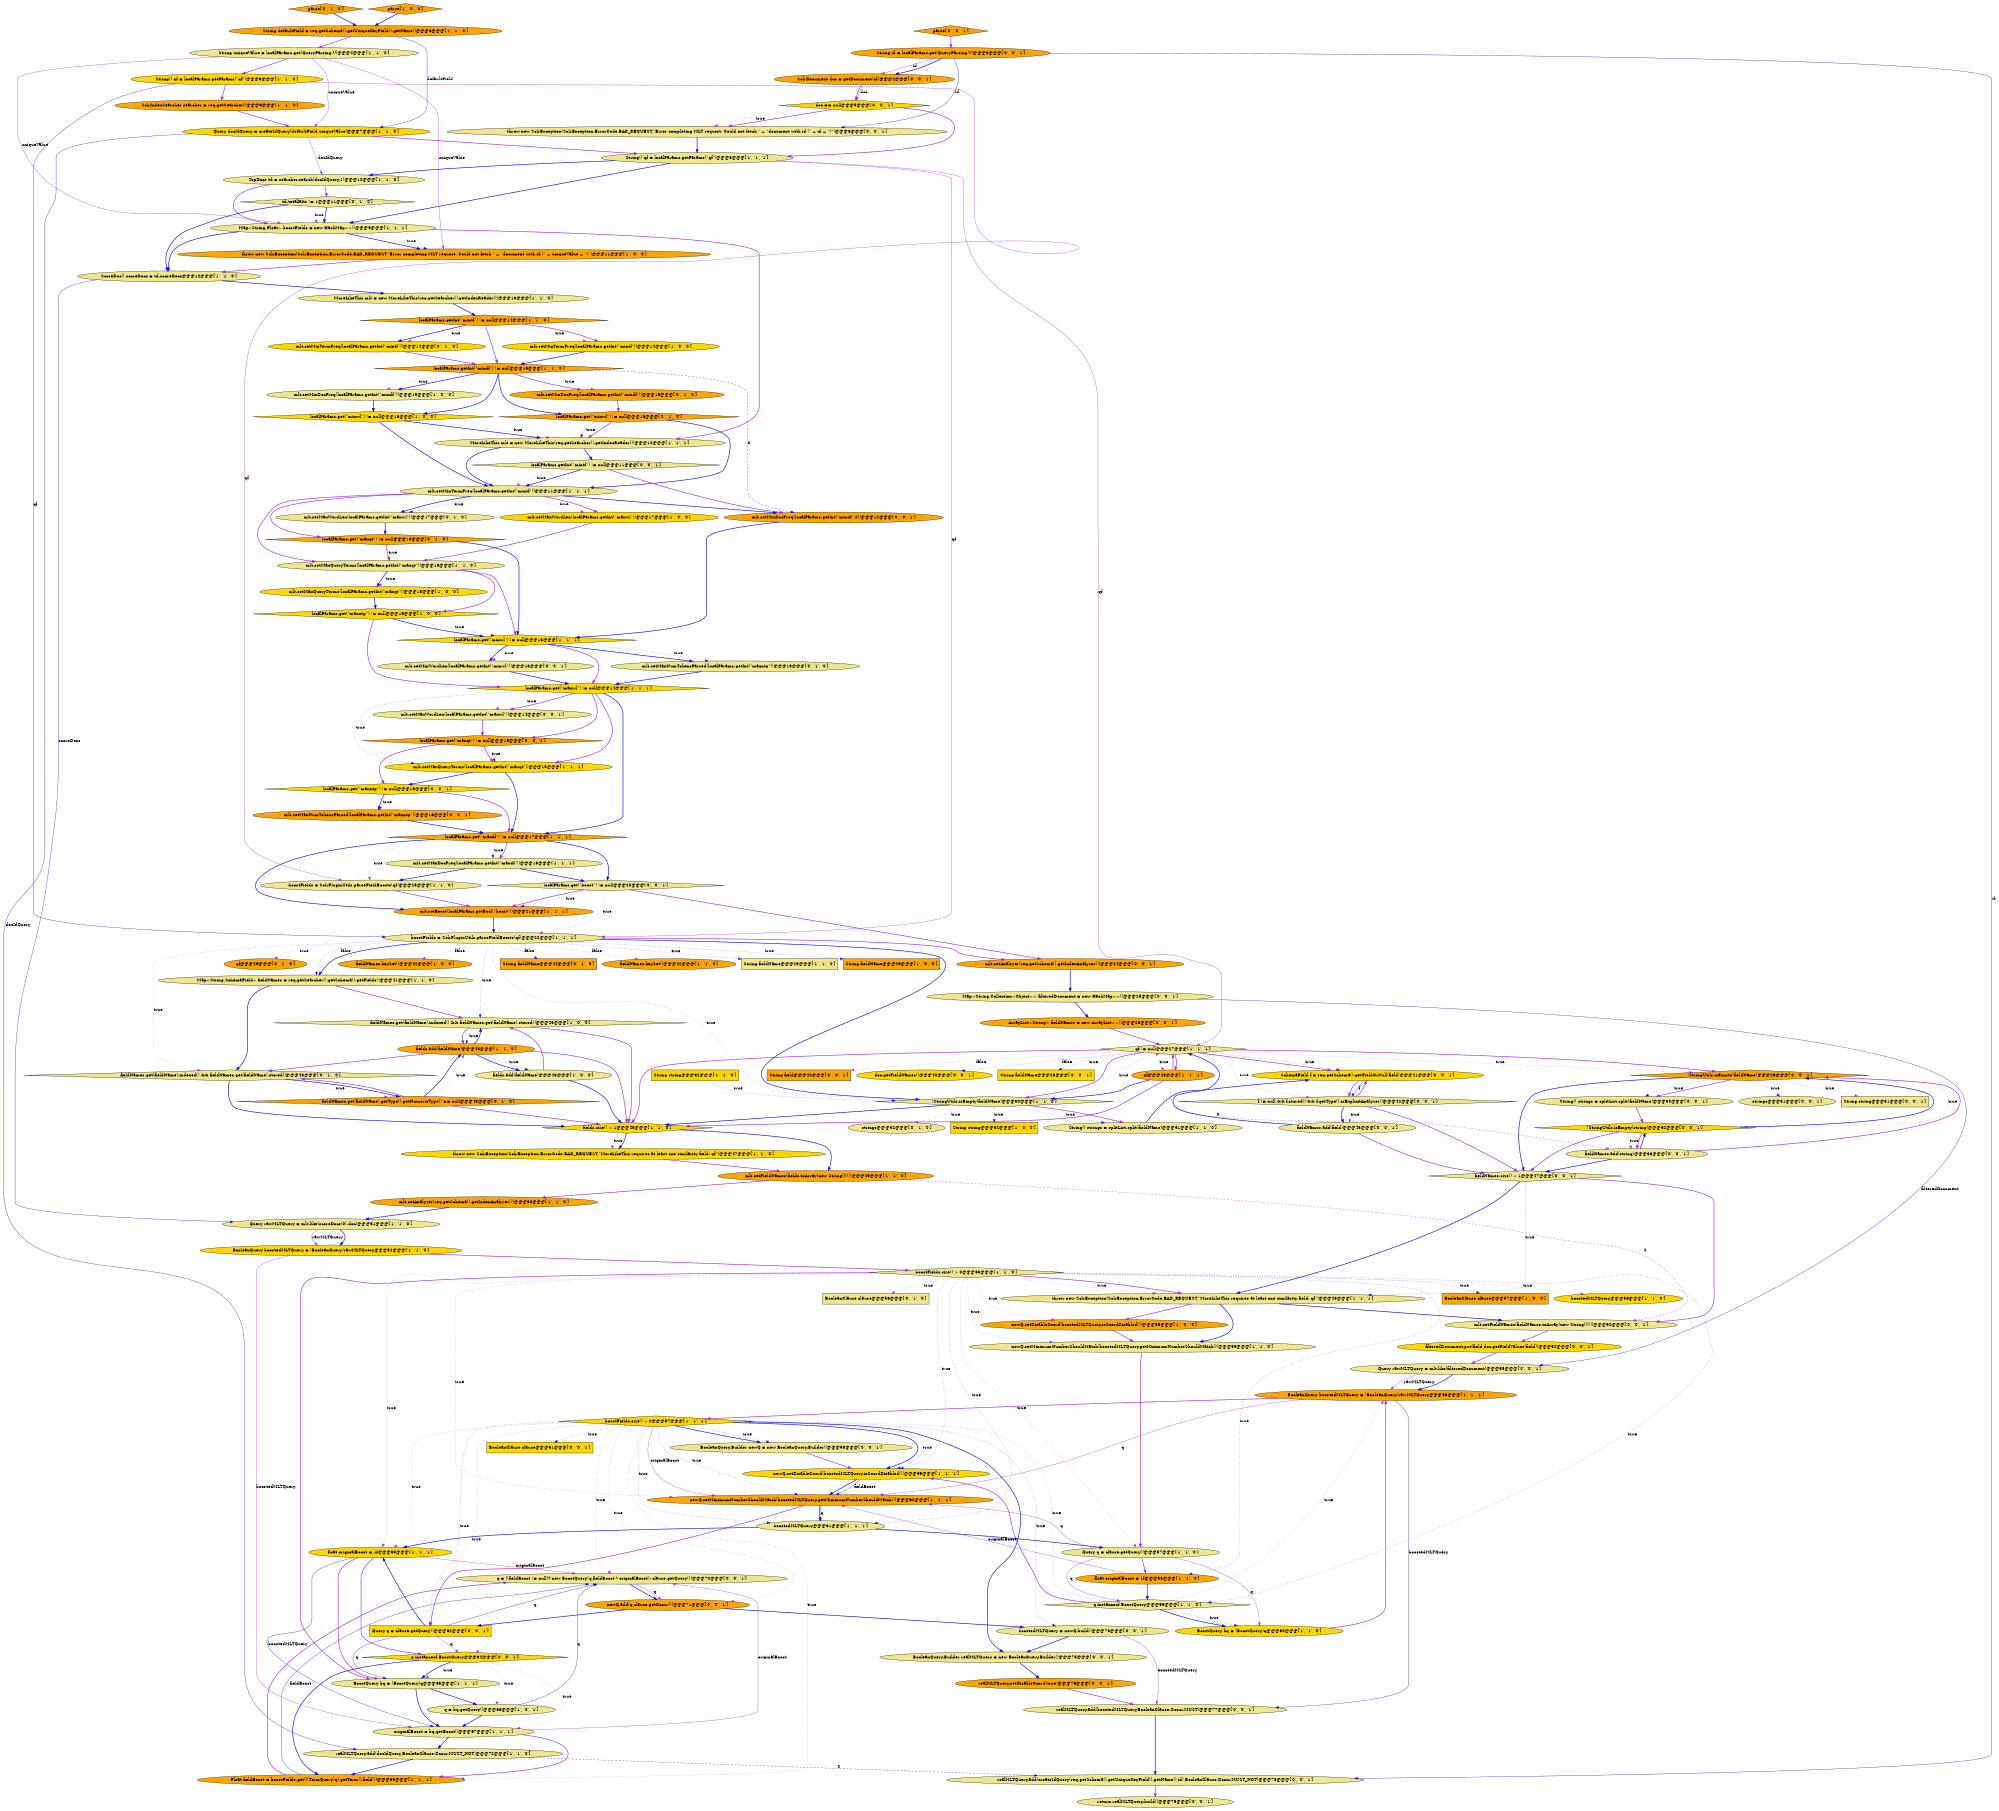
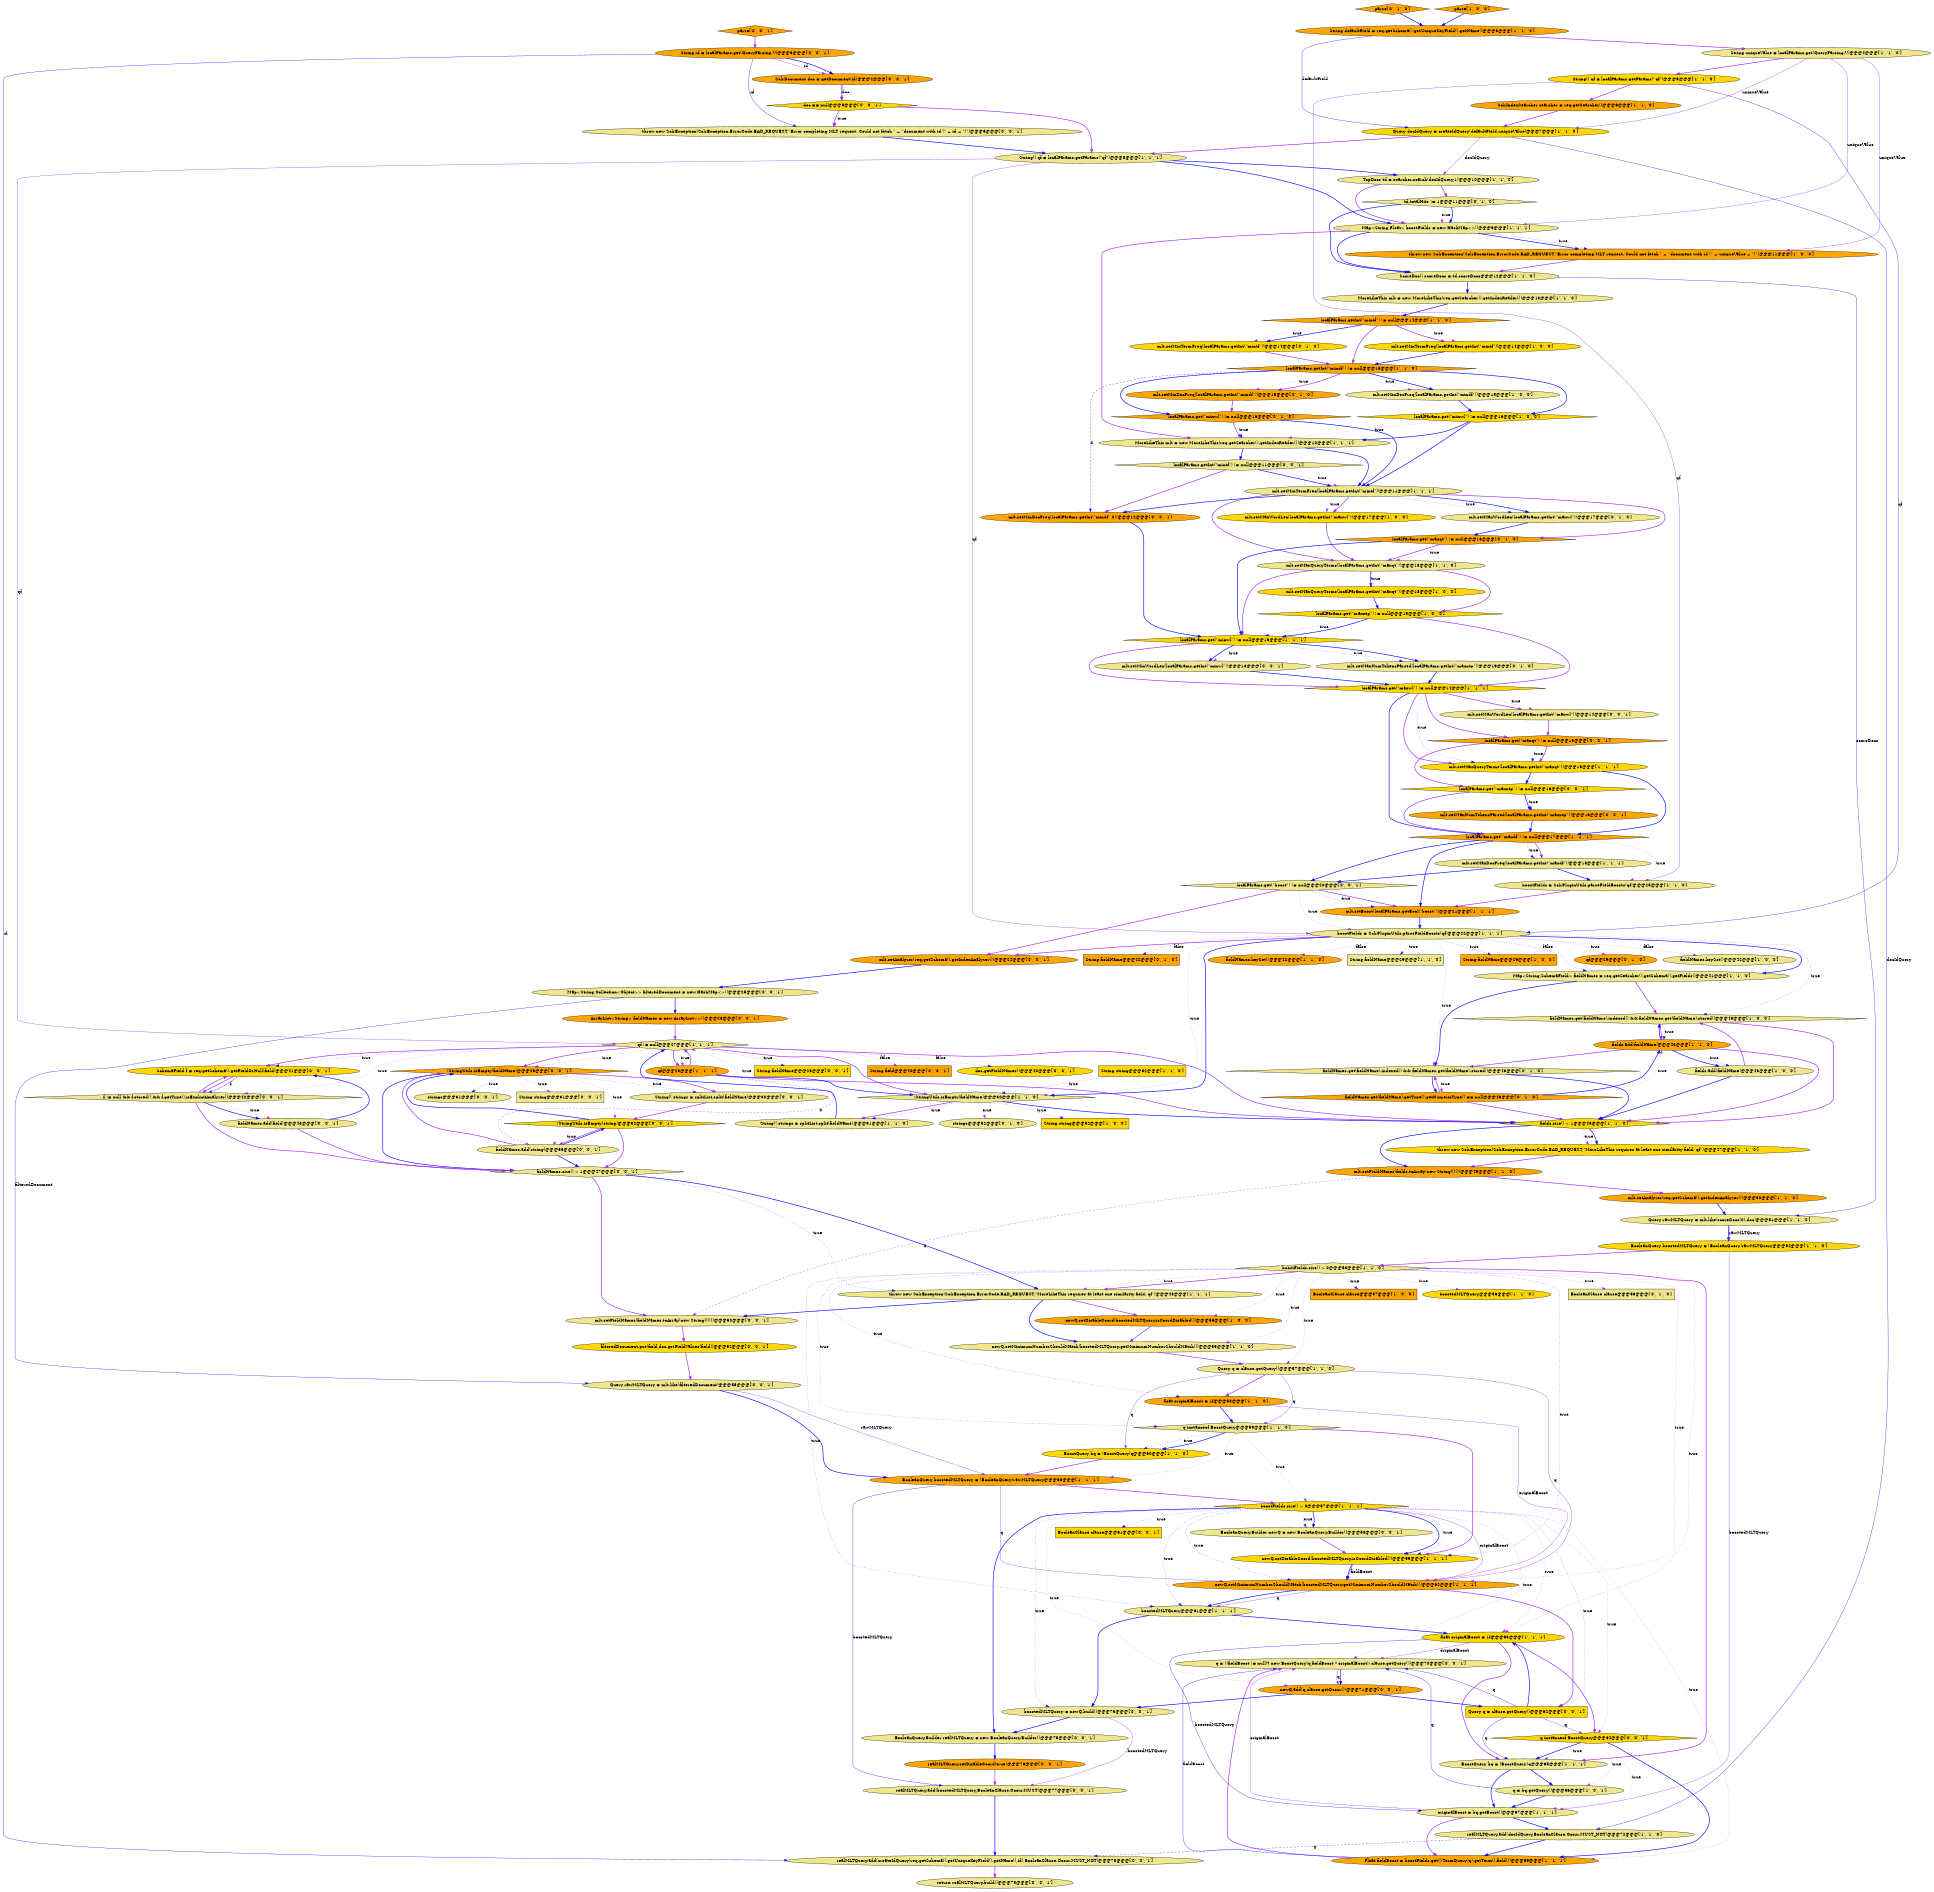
node "fieldNames.keySet()@@@42@@@['1', '0', '0']": fillcolor orange -> khaki
edge "boostedMLTQuery@@@61@@@['1', '1', '1']" -> "Query q = clause.getQuery()@@@57@@@['1', '1', '0']": now "boostedMLTQuery@@@61@@@['1', '1', '1']" -> "boostedMLTQuery = newQ.build()@@@73@@@['0', '0', '1']"
